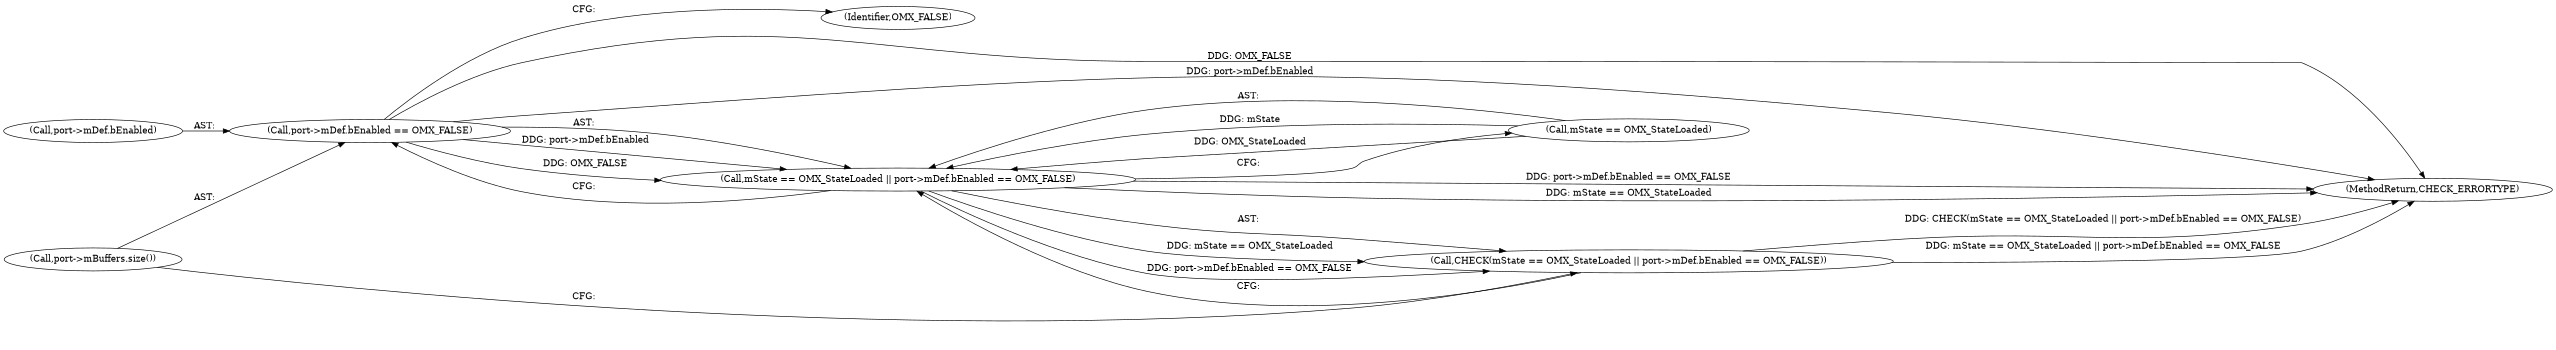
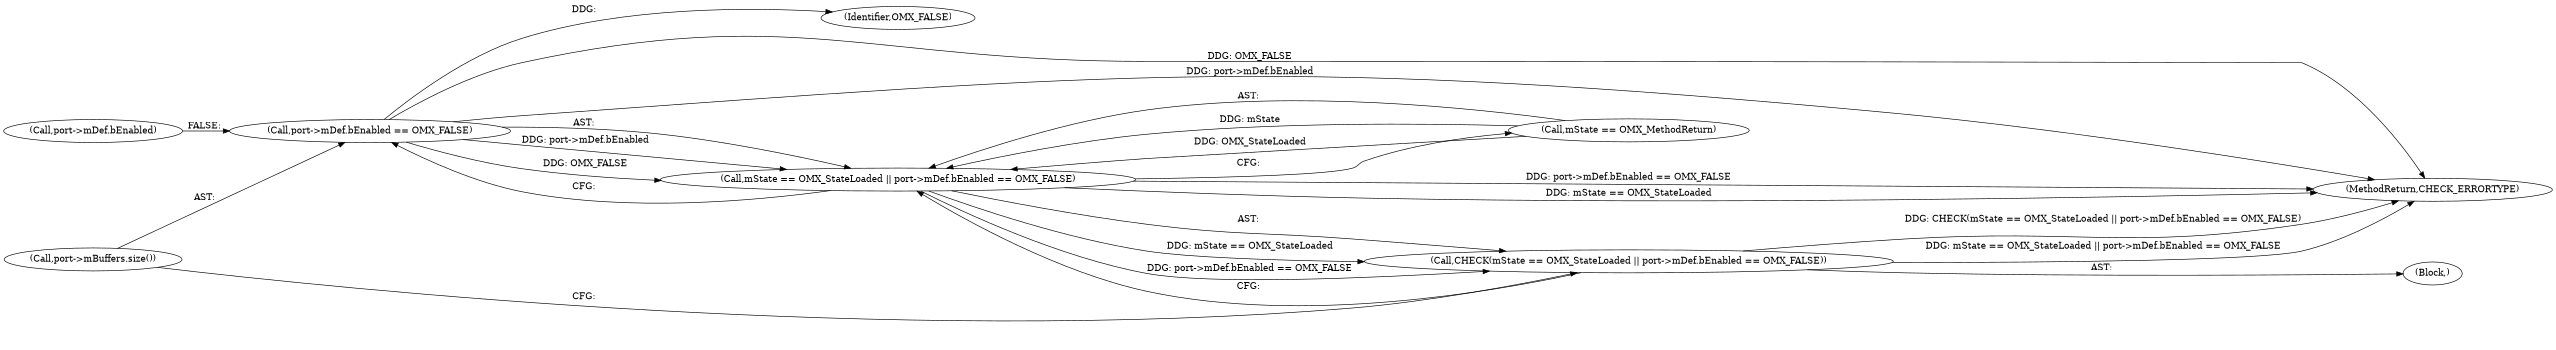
edge "(Call,port->mDef.bEnabled == OMX_FALSE)" -> "(Identifier,OMX_FALSE)": label "CFG: " -> "DDG: "
edge "(Call,port->mDef.bEnabled)" -> "(Call,port->mDef.bEnabled == OMX_FALSE)": label "AST: " -> "FALSE: "
node "(Call,mState == OMX_StateLoaded)": label "(Call,mState == OMX_StateLoaded)" -> "(Call,mState == OMX_MethodReturn)"
node "(Block,)": added
